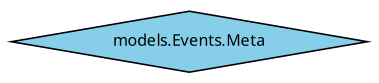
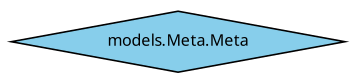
node "models.Events.Meta": label "models.Events.Meta" -> "models.Meta.Meta"
